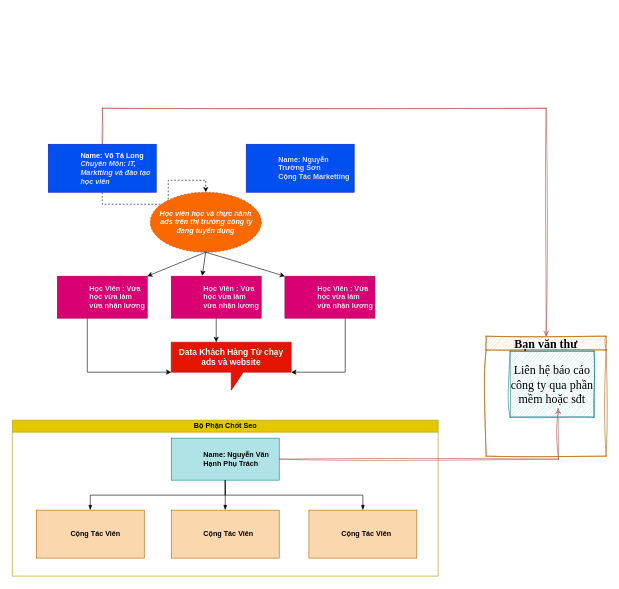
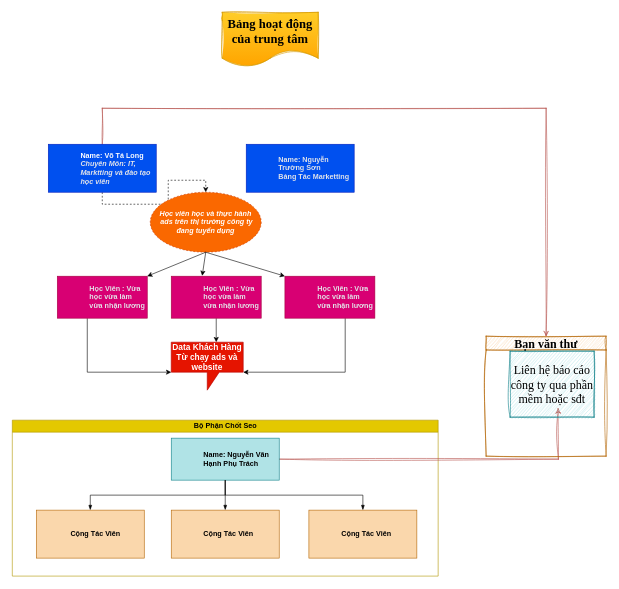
node "Bảng hoạt động của trung tâm": added
node "Name: Nguyễn Trường Sơn Cộng Tác Marketting": label "Name: Nguyễn Trường Sơn Cộng Tác Marketting" -> "Name: Nguyễn Trường Sơn Bảng Tác Marketting"
node "Data Khách Hàng Từ chạy ads và website": size 120x48 -> 72x48
